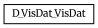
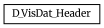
node "D_VisDat_VisDat": label "D_VisDat_VisDat" -> "D_VisDat_Header"
